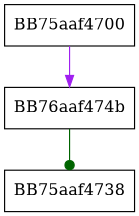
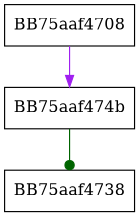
node "BB75aaf4700": label "BB75aaf4700" -> "BB75aaf4708"
node "BB76aaf474b": label "BB76aaf474b" -> "BB75aaf474b"
